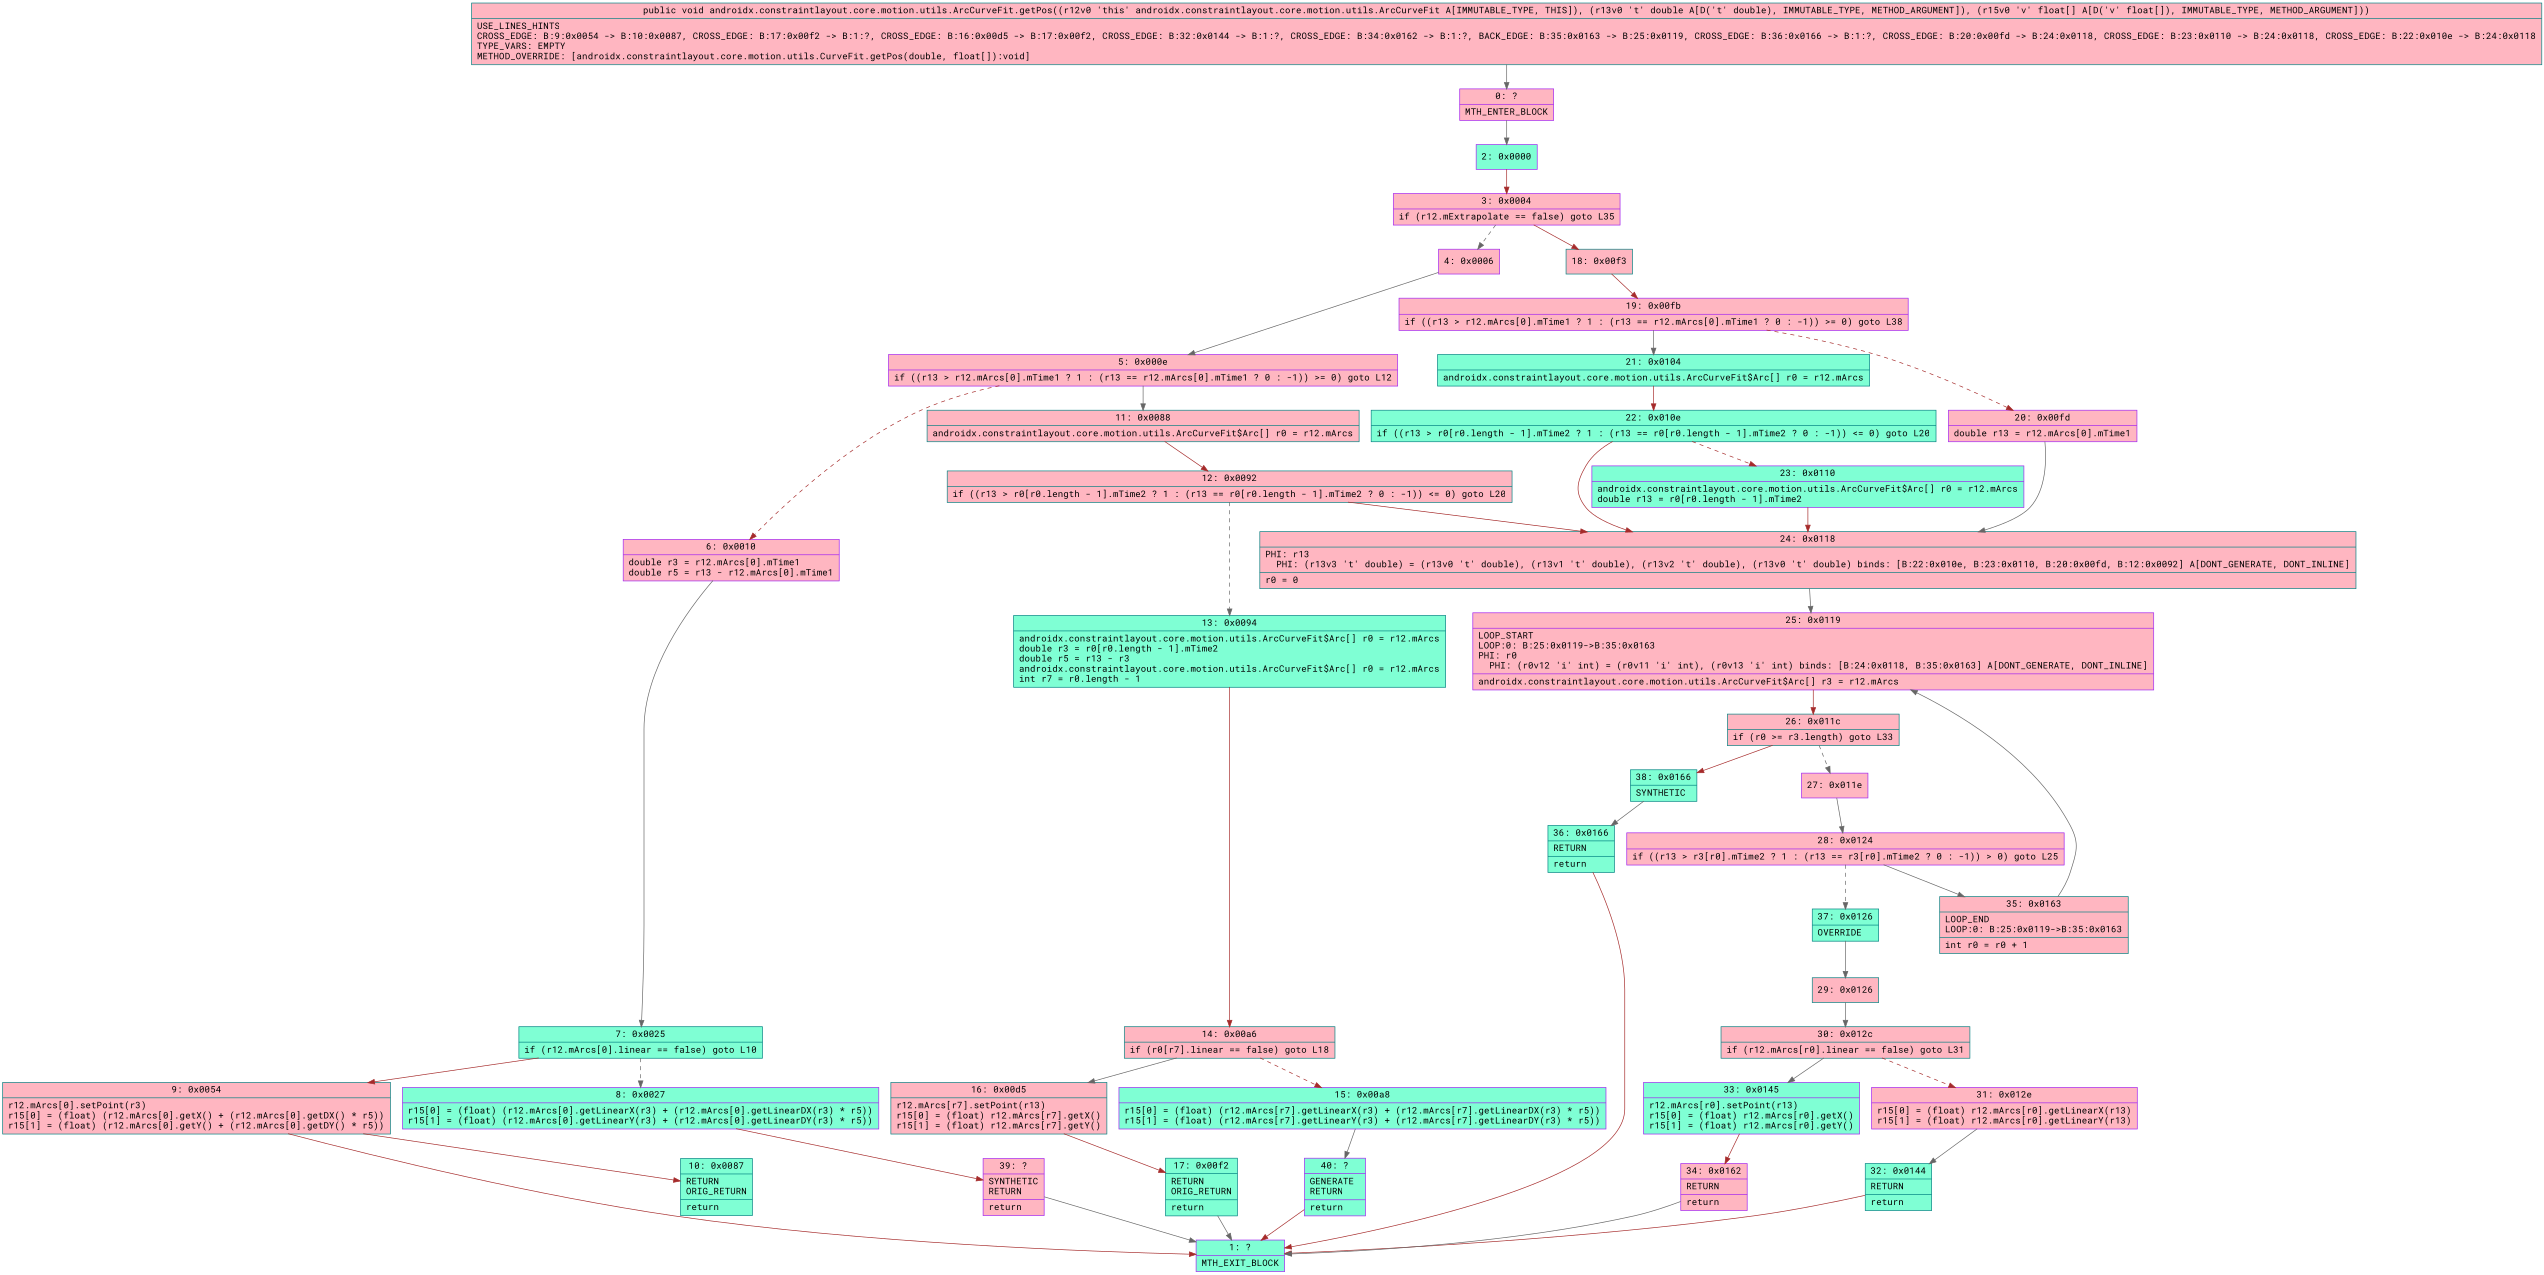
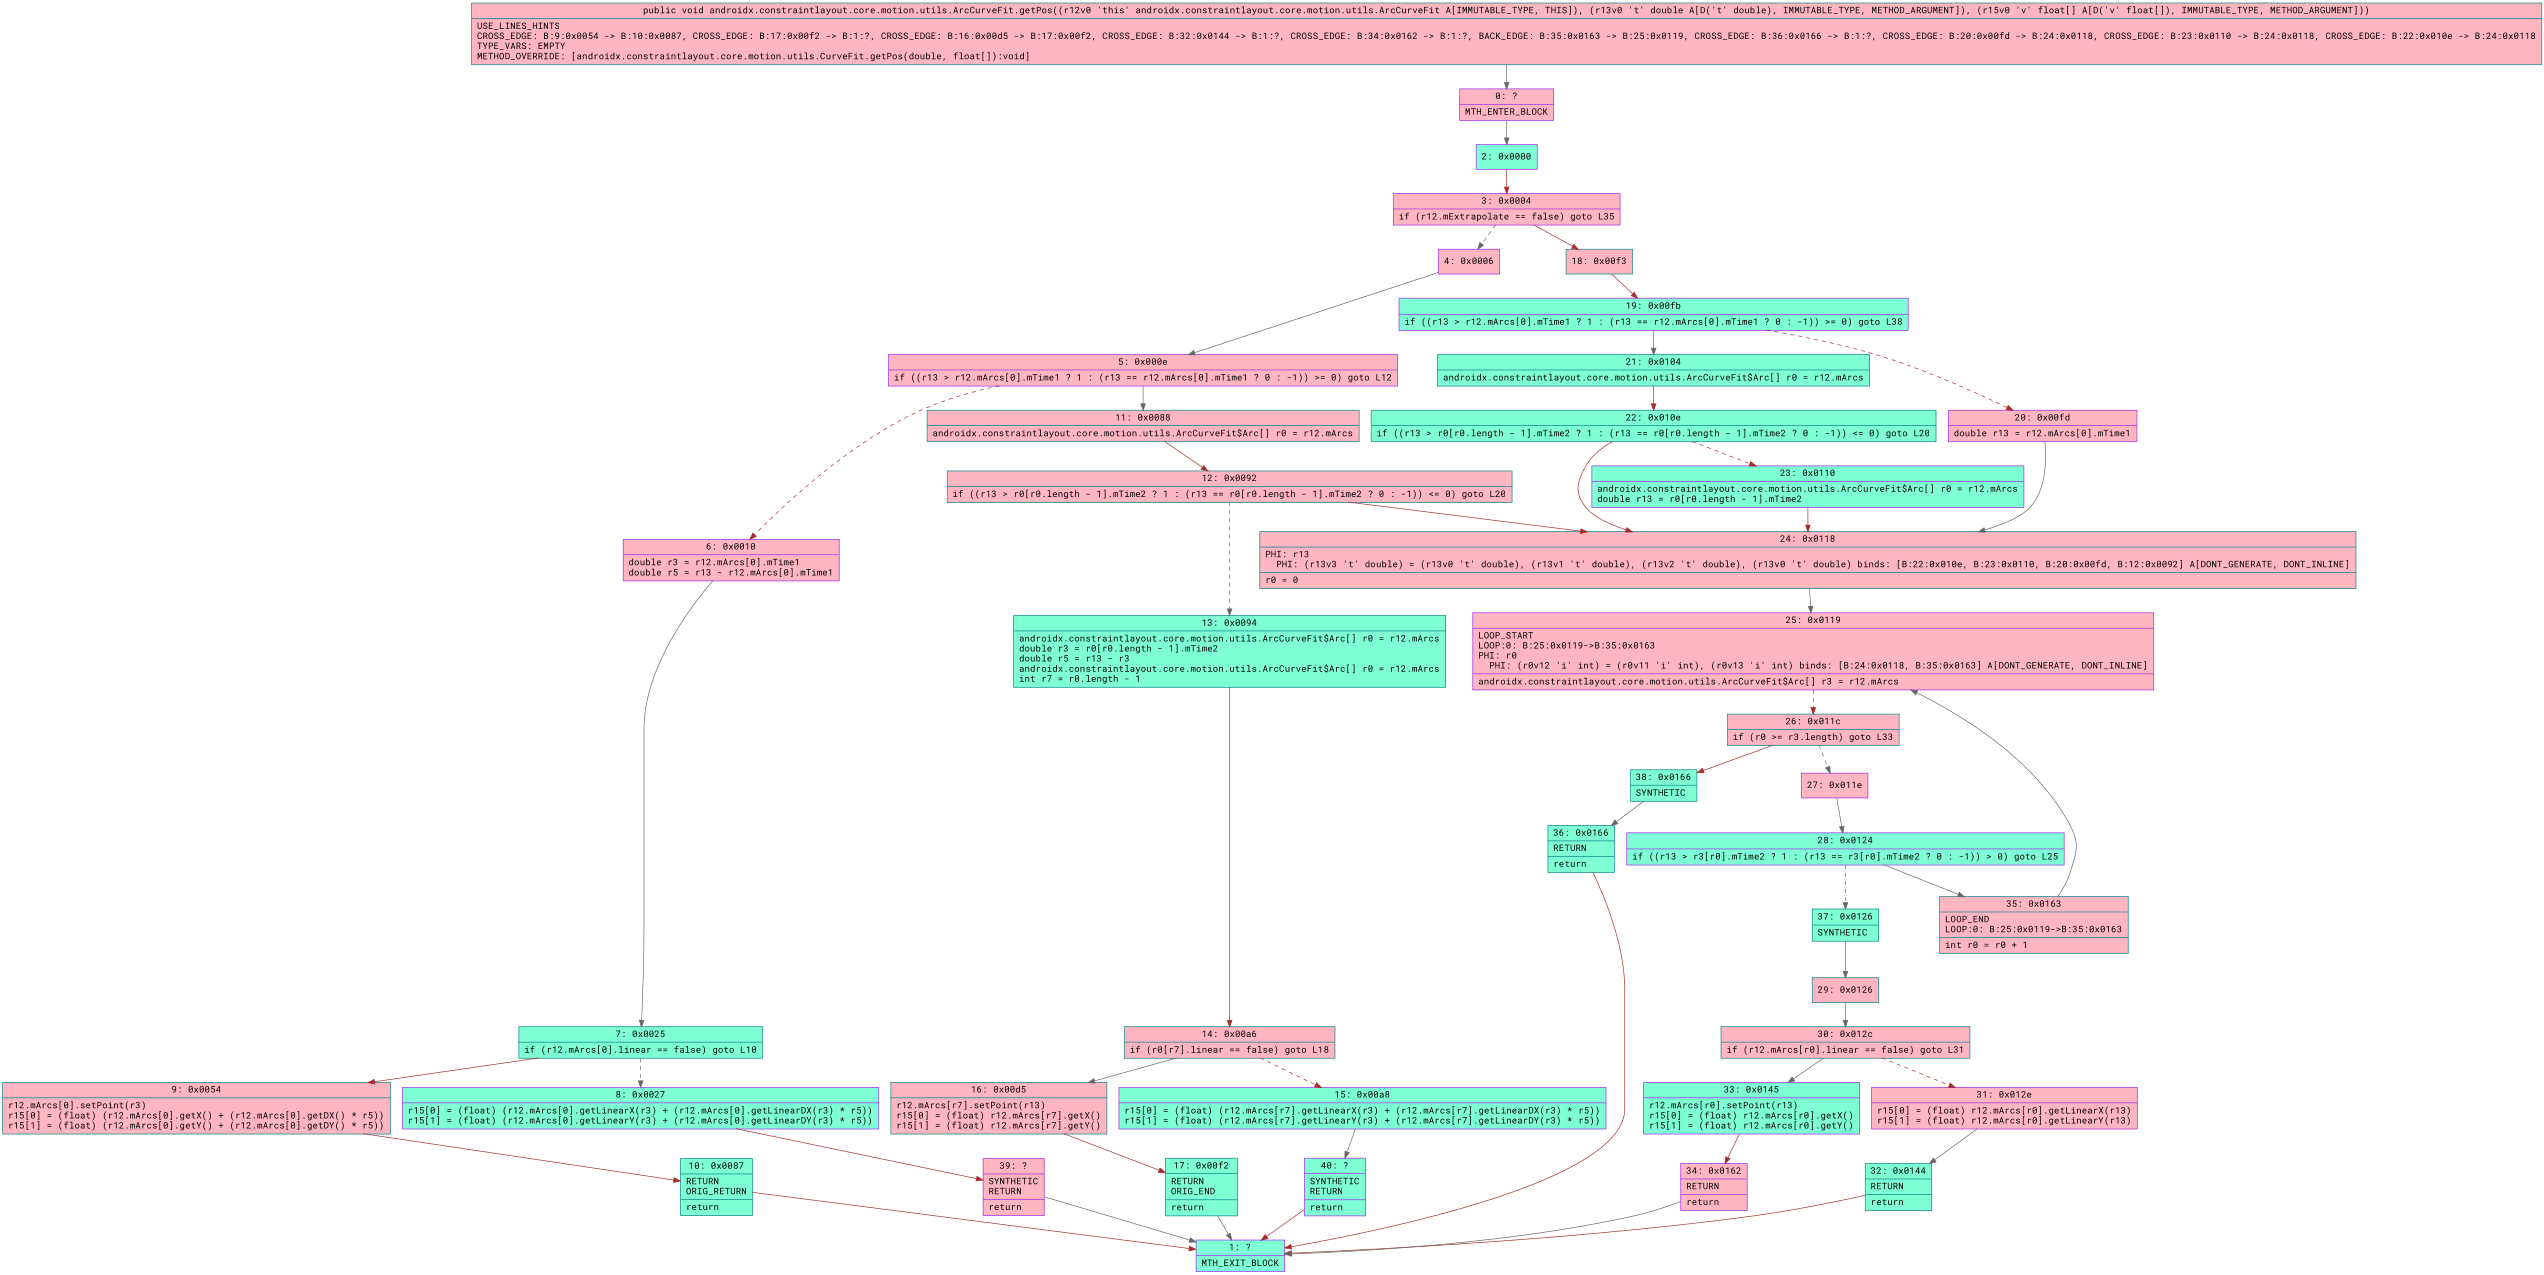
node "19: 0x00fb": fillcolor lightpink -> aquamarine
edge "25: 0x0119" -> "26: 0x011c": style solid -> dashed
node "28: 0x0124": fillcolor lightpink -> aquamarine
node "37: 0x0126": text "OVERRIDE" -> "SYNTHETIC"
node "40: ?": text "GENERATE" -> "SYNTHETIC"
node "17: 0x00f2": text "ORIG_RETURN" -> "ORIG_END"
edge "9: 0x0054" -> "1: ?": now "10: 0x0087" -> "1: ?"
